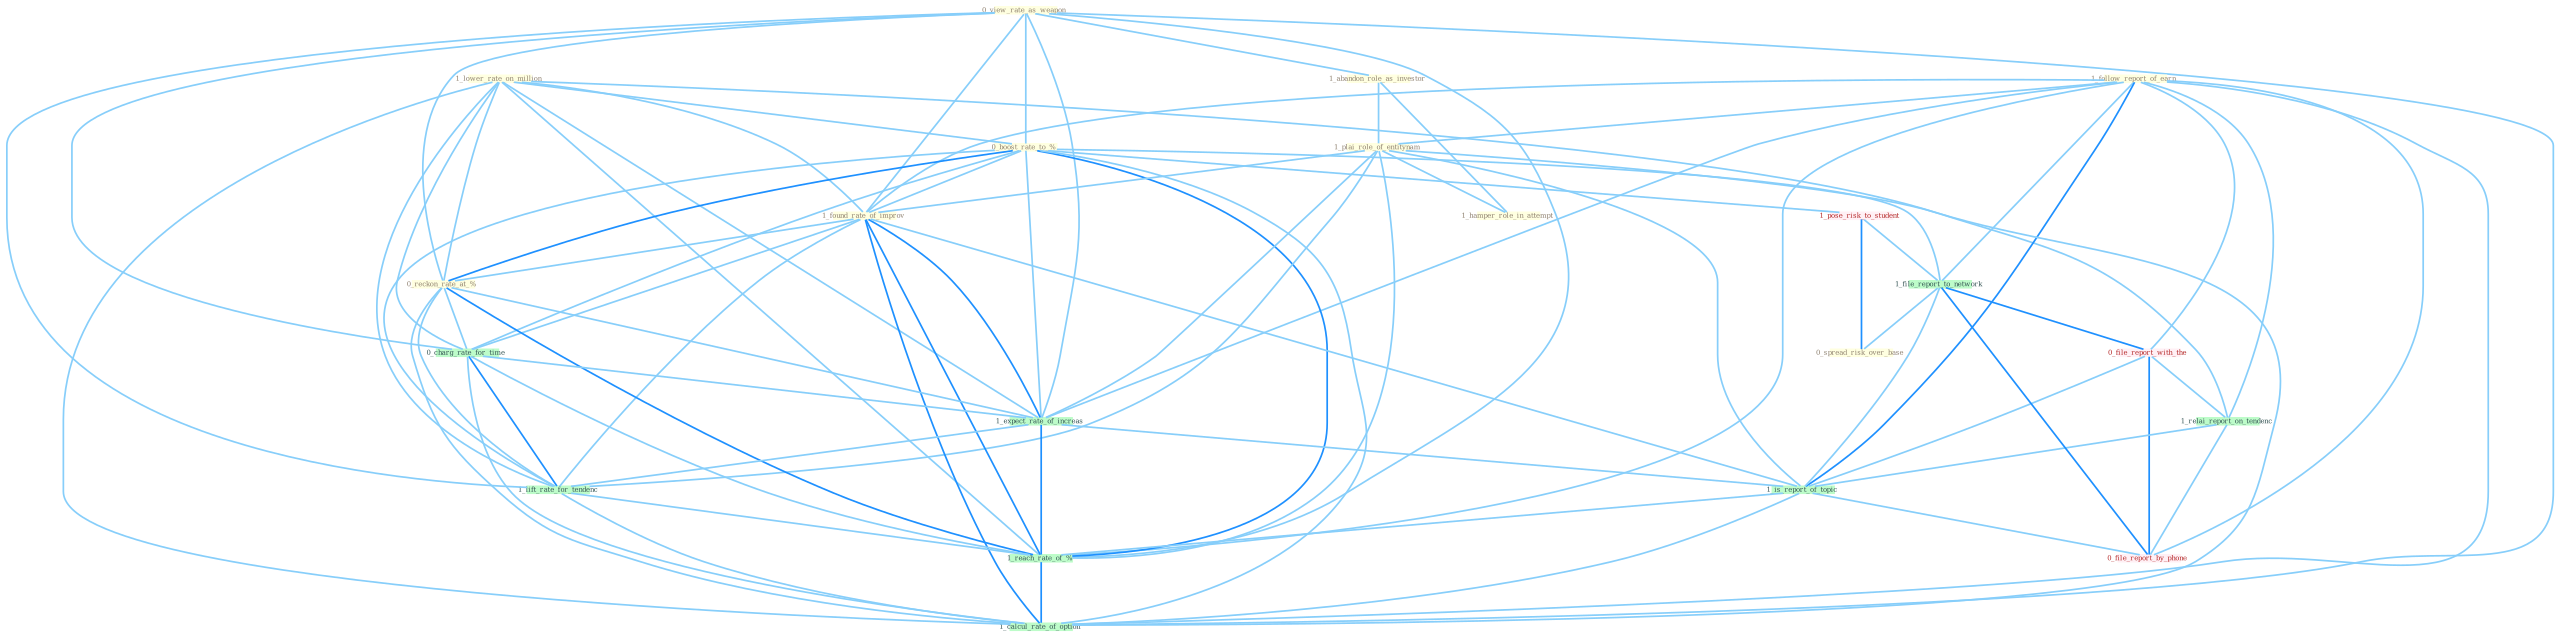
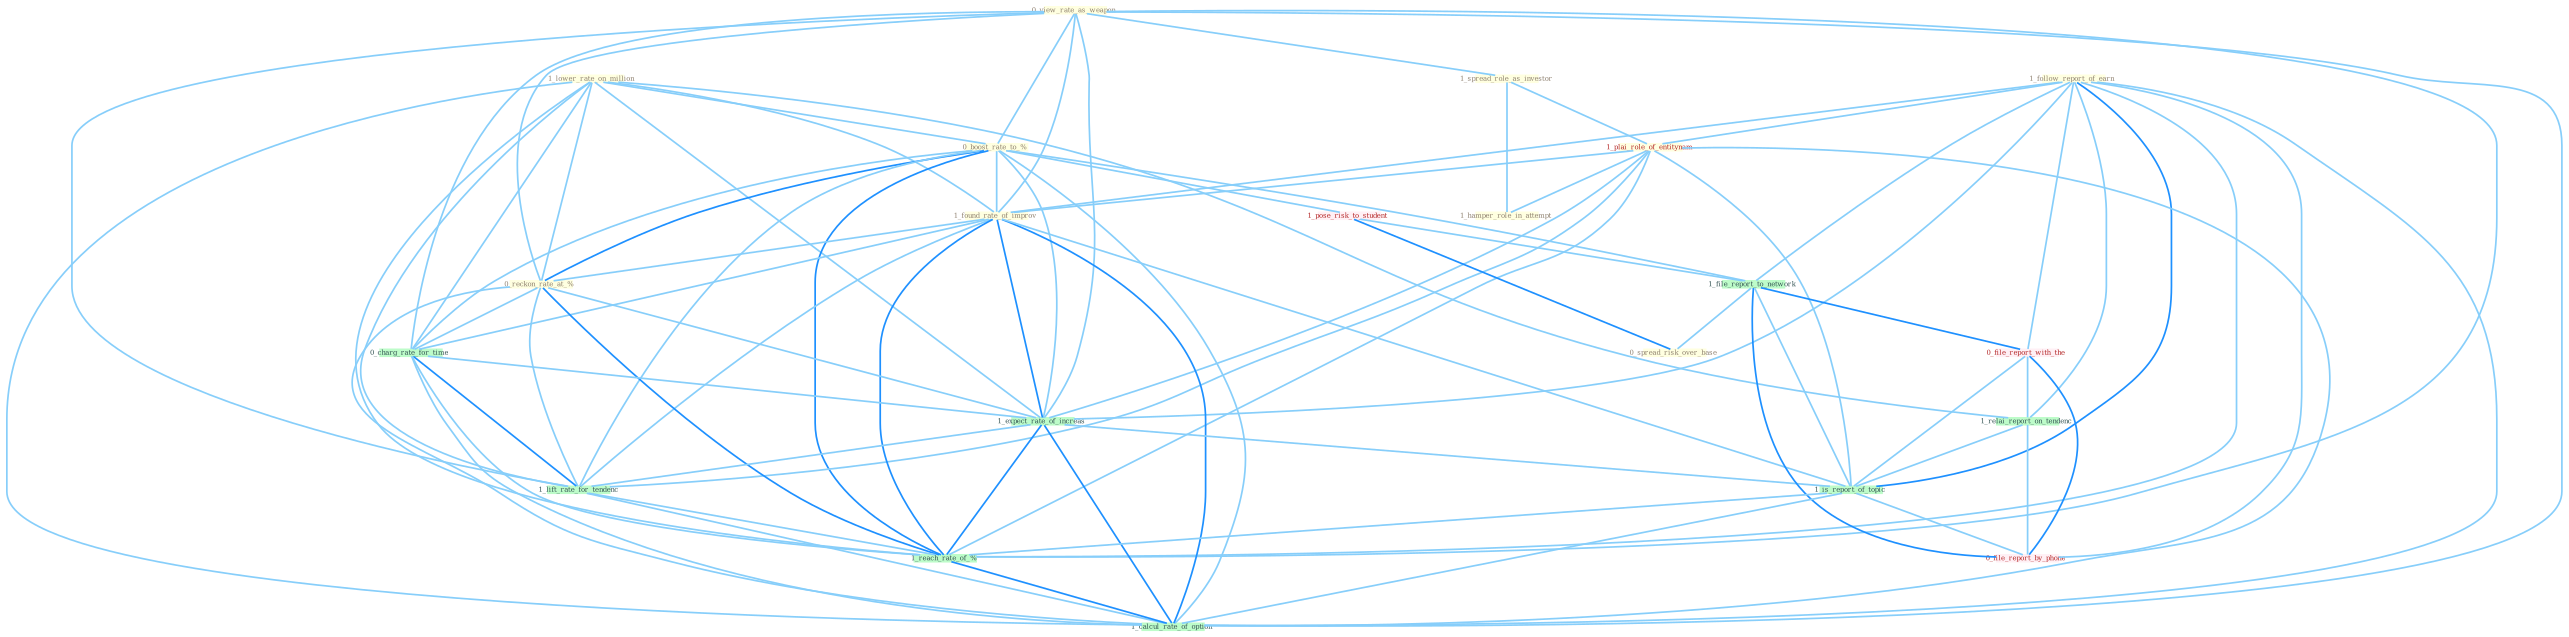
node "1_abandon_role_as_investor": label "1_abandon_role_as_investor" -> "1_spread_role_as_investor"
node "1_plai_role_of_entitynam": fontcolor #8b7d6b -> #b22222
edge "1_expect_rate_of_increas" -- "1_calcul_rate_of_option": added
